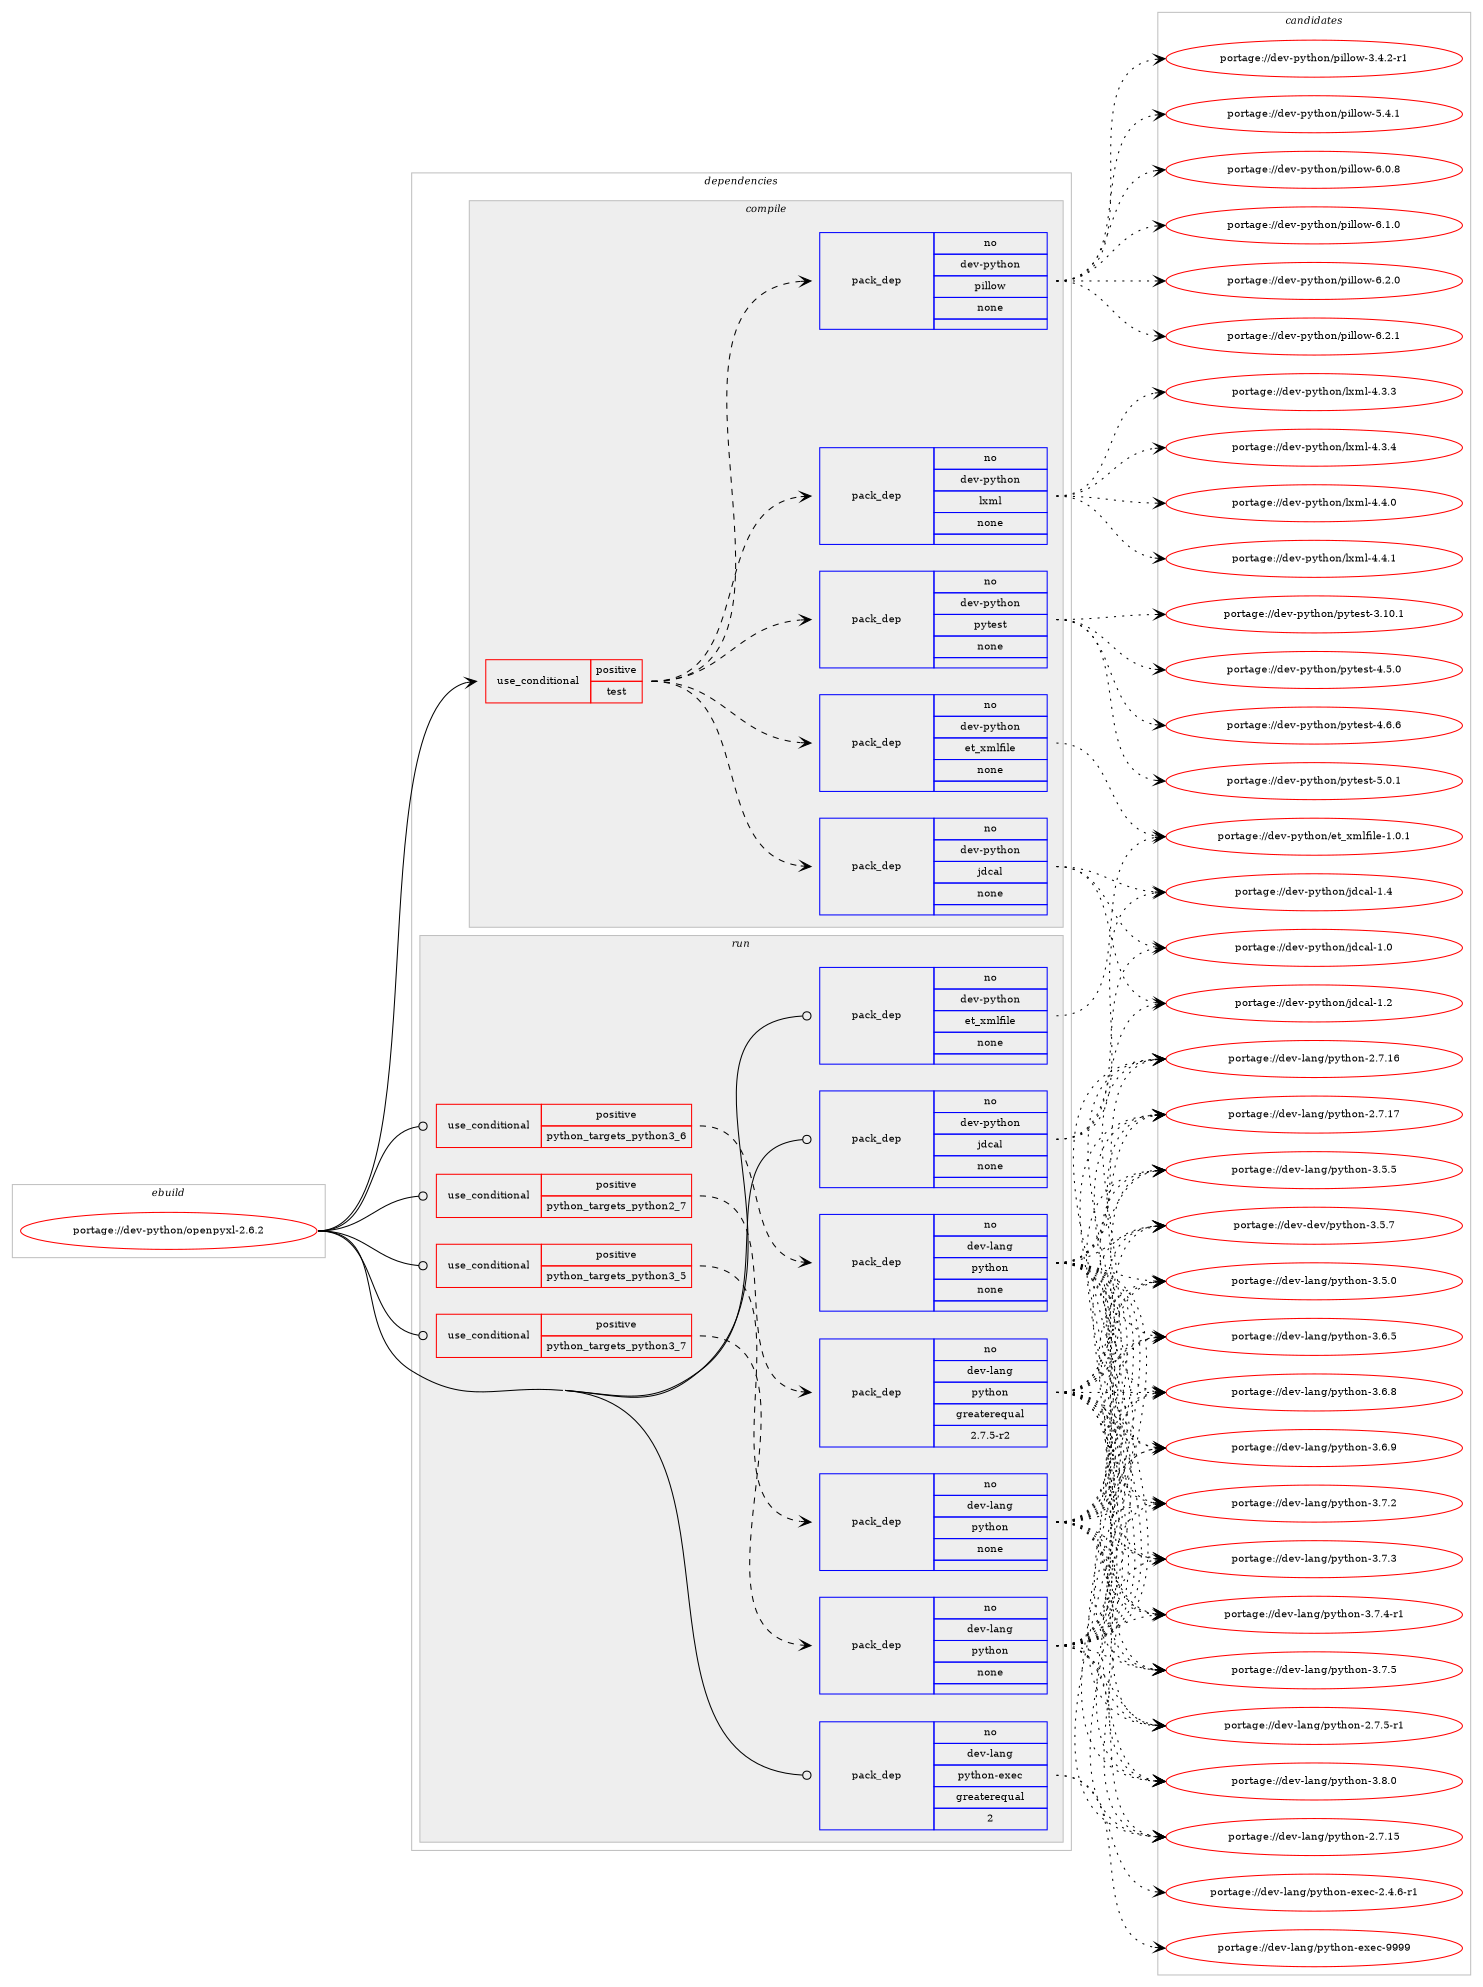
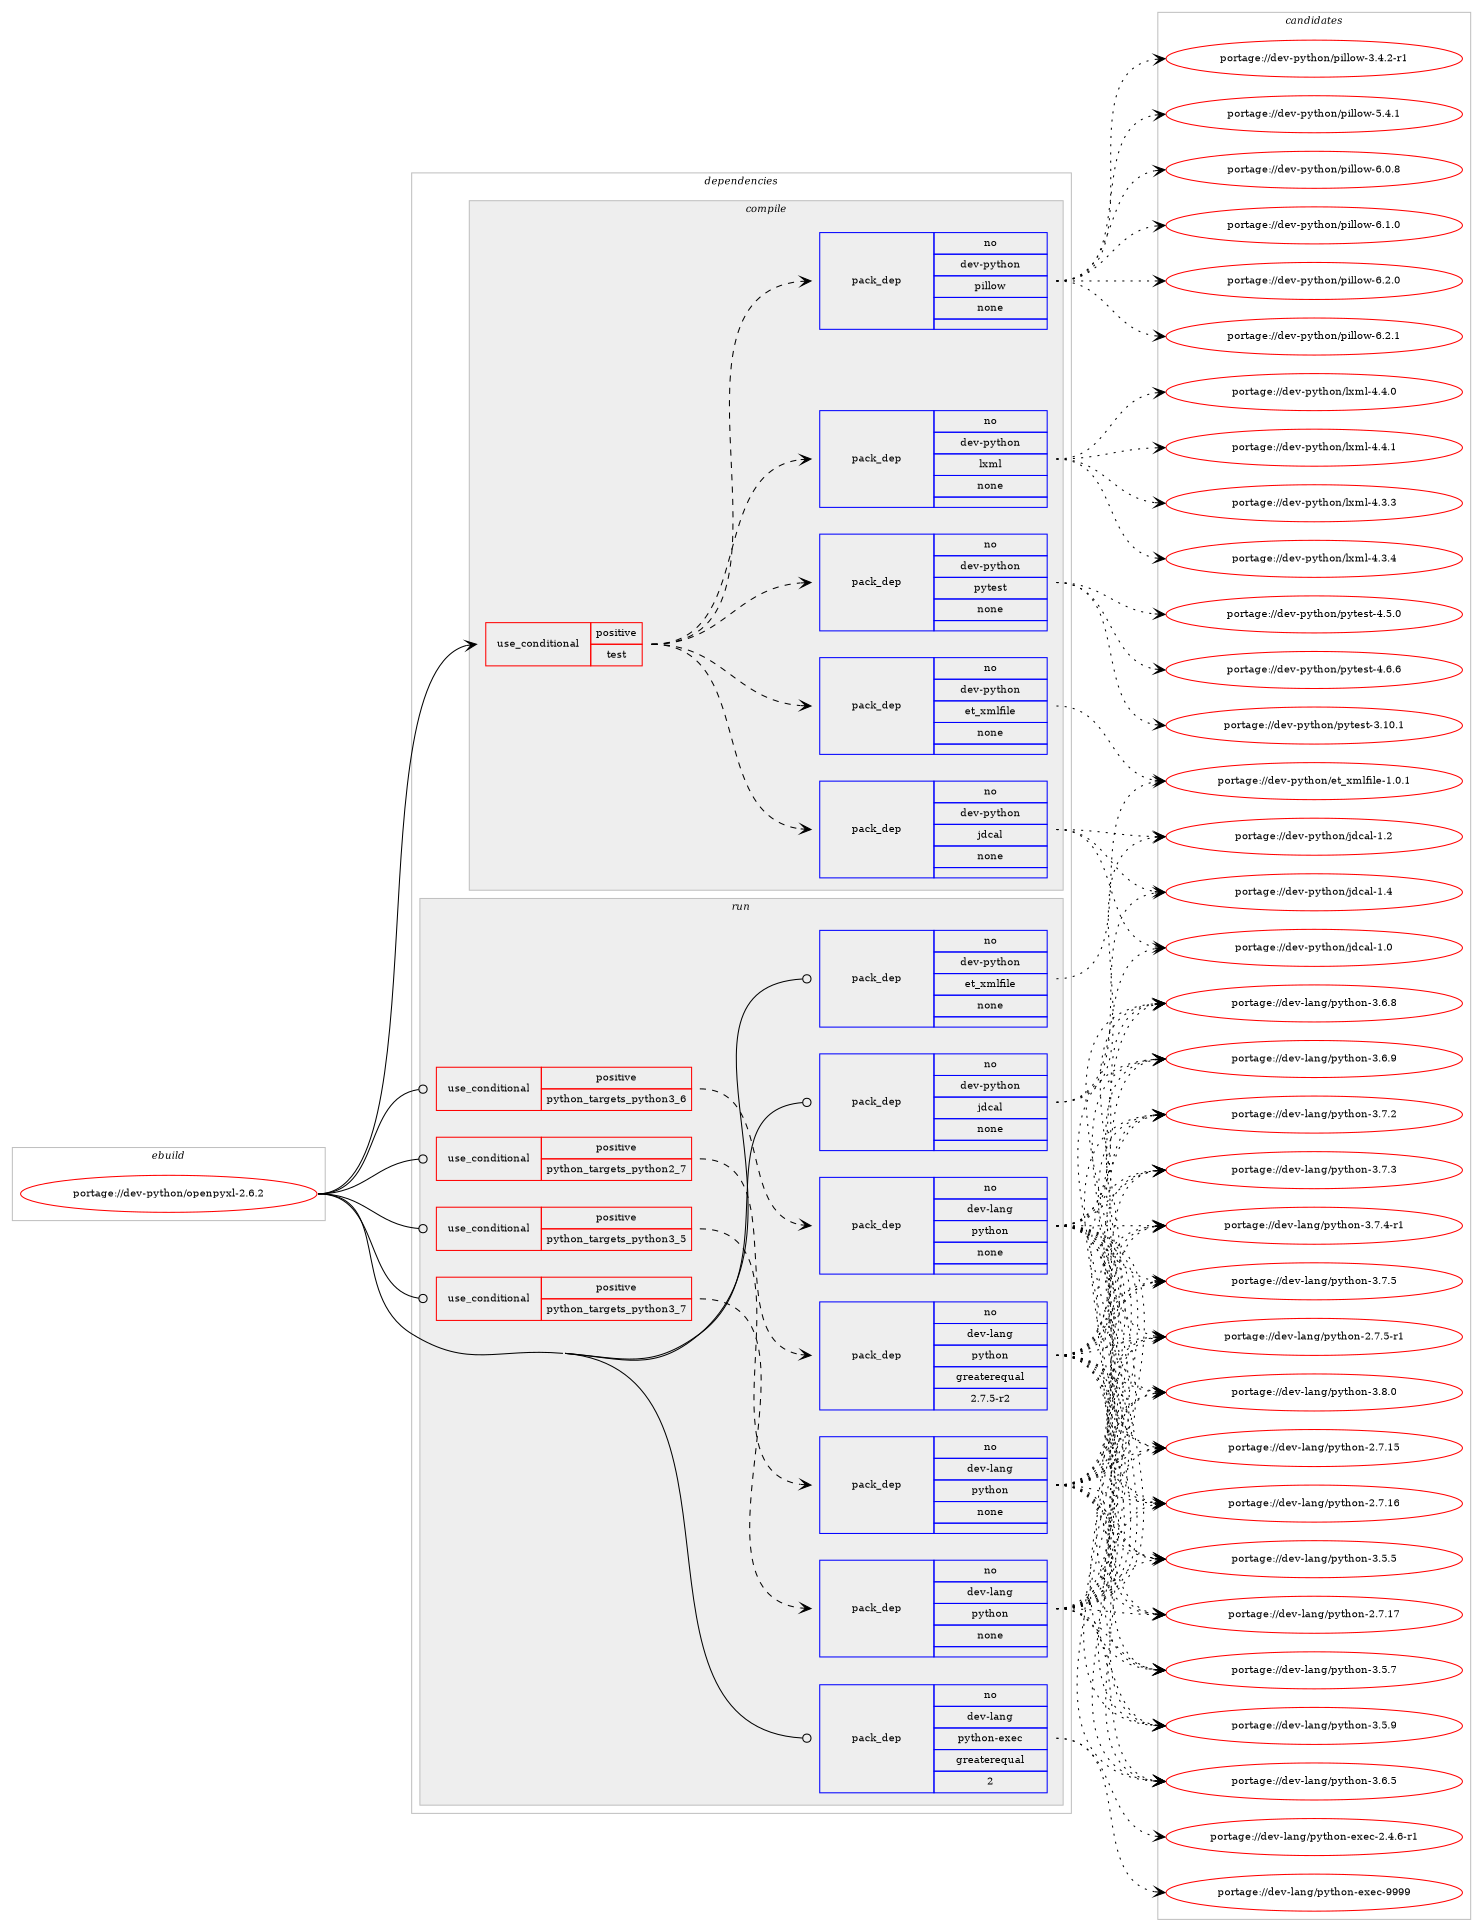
node "portage://dev-python/pytest-5.0.1": removed
node "portage://dev-dev/python-3.5.7": label "portage://dev-dev/python-3.5.7" -> "portage://dev-lang/python-3.5.7"
node "portage://dev-lang/python-3.5.0": label "portage://dev-lang/python-3.5.0" -> "portage://dev-lang/python-3.5.9"
